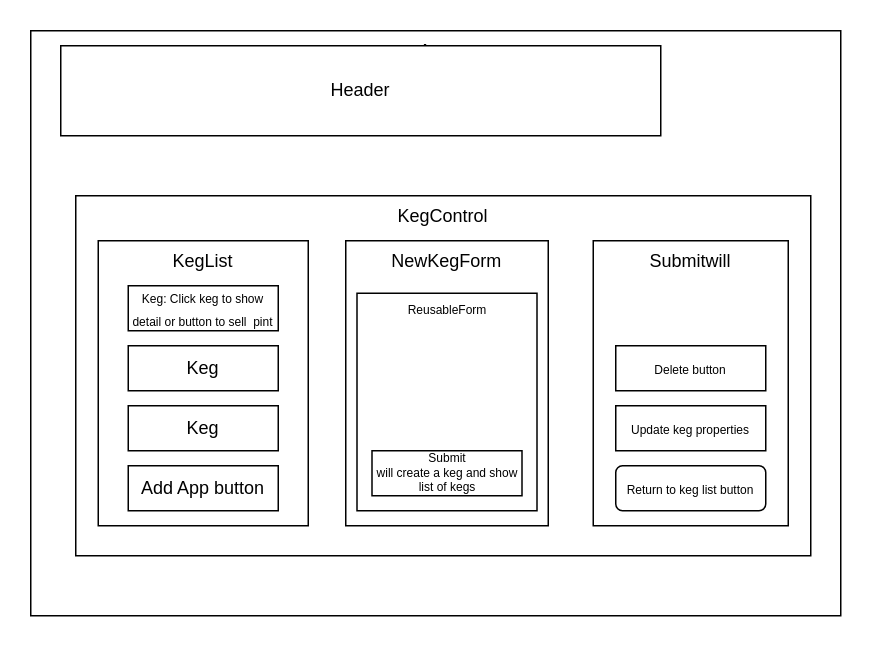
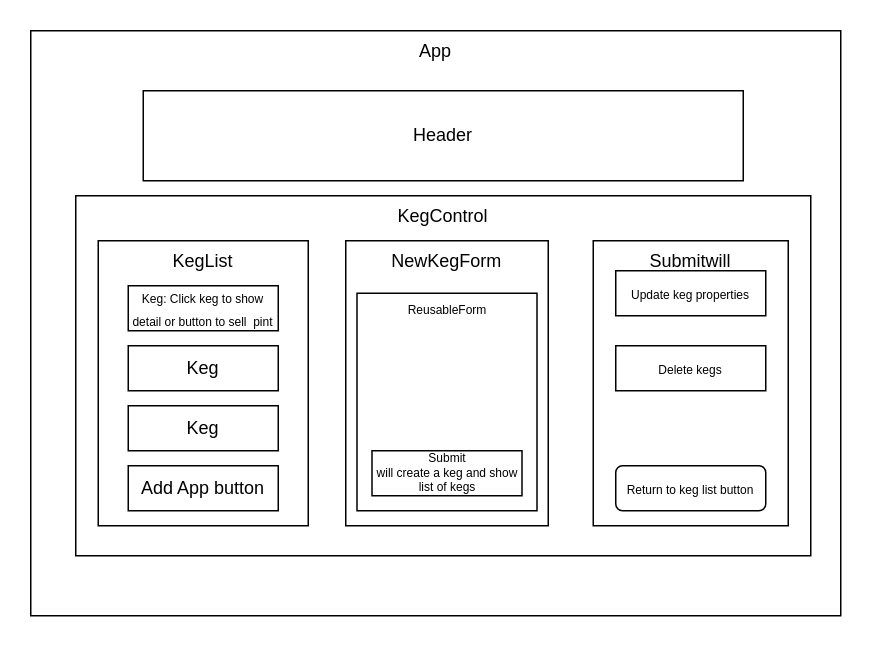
node "Header": moved (361, 91) -> (443, 136)
node "Delete button": label "Delete button" -> "Delete kegs"
node "Update keg properties": moved (691, 428) -> (691, 293)
